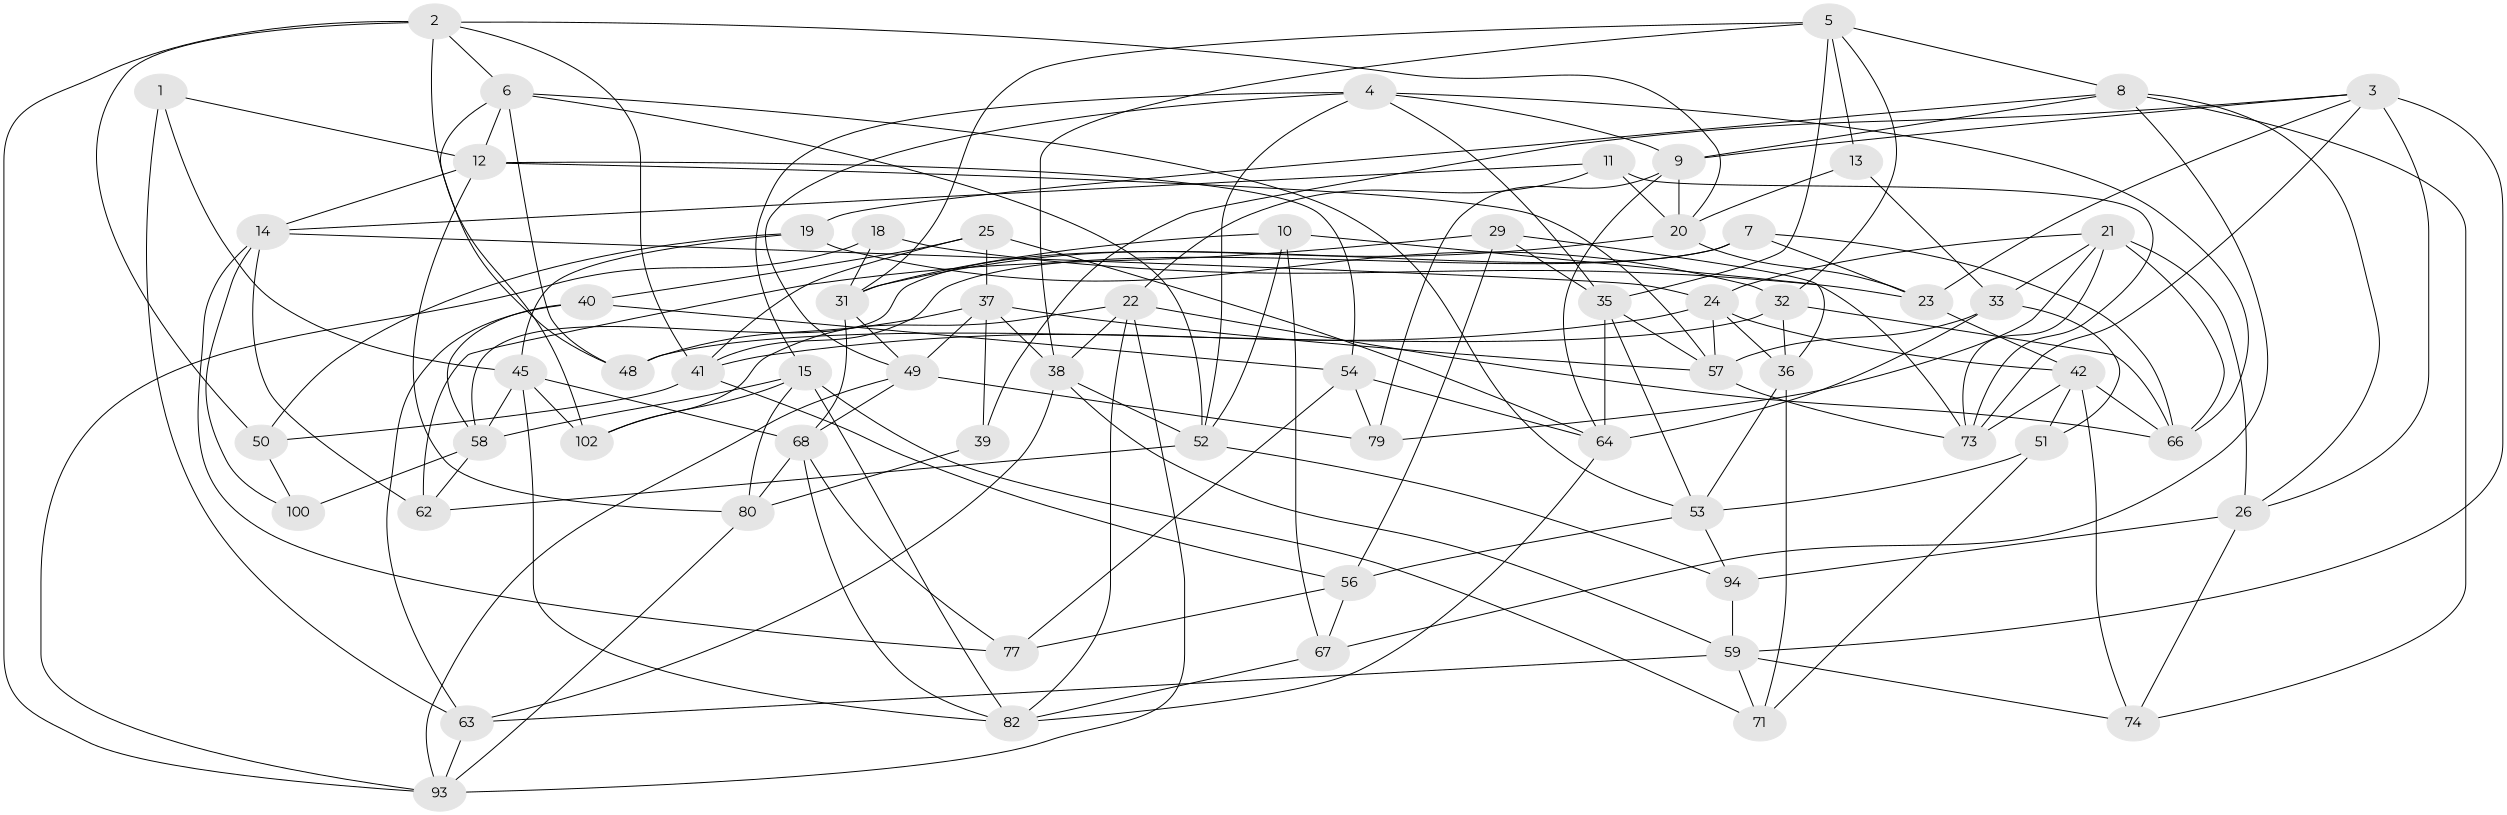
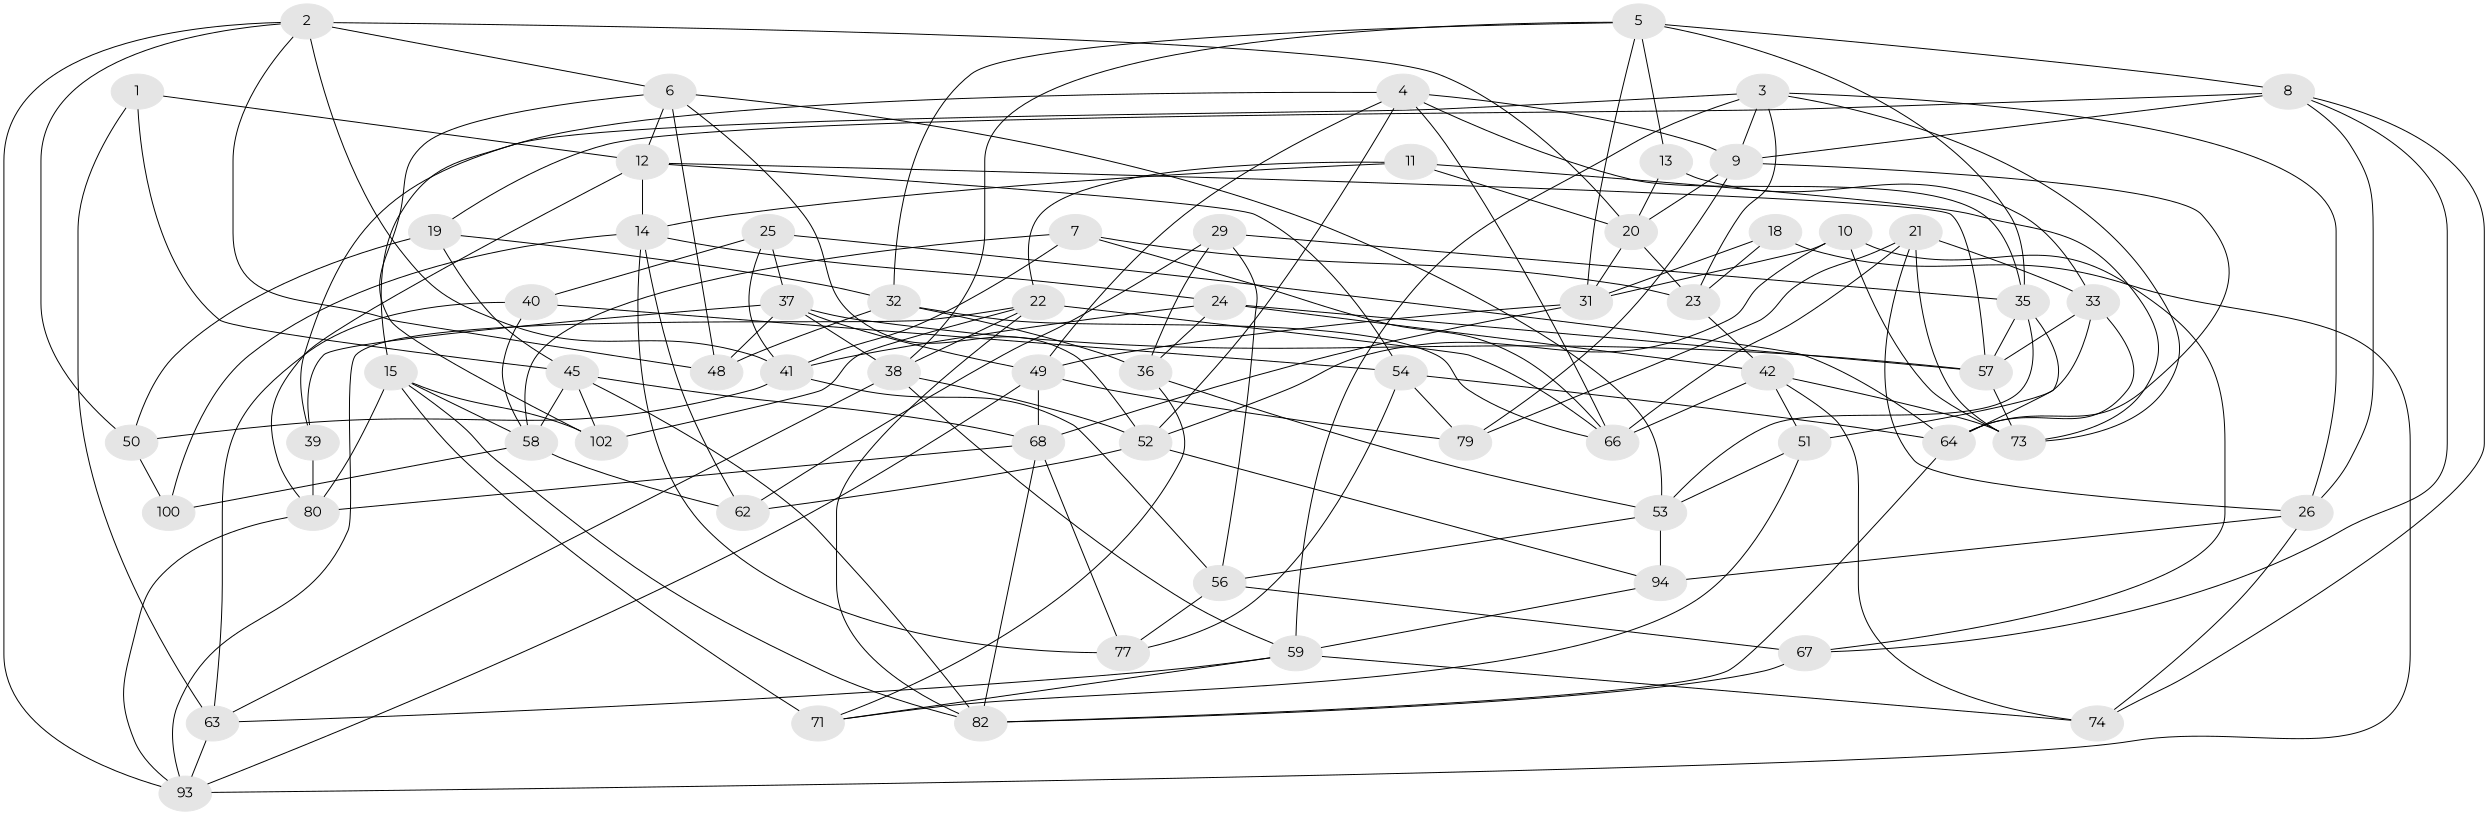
edge "21" -- "24": removed
